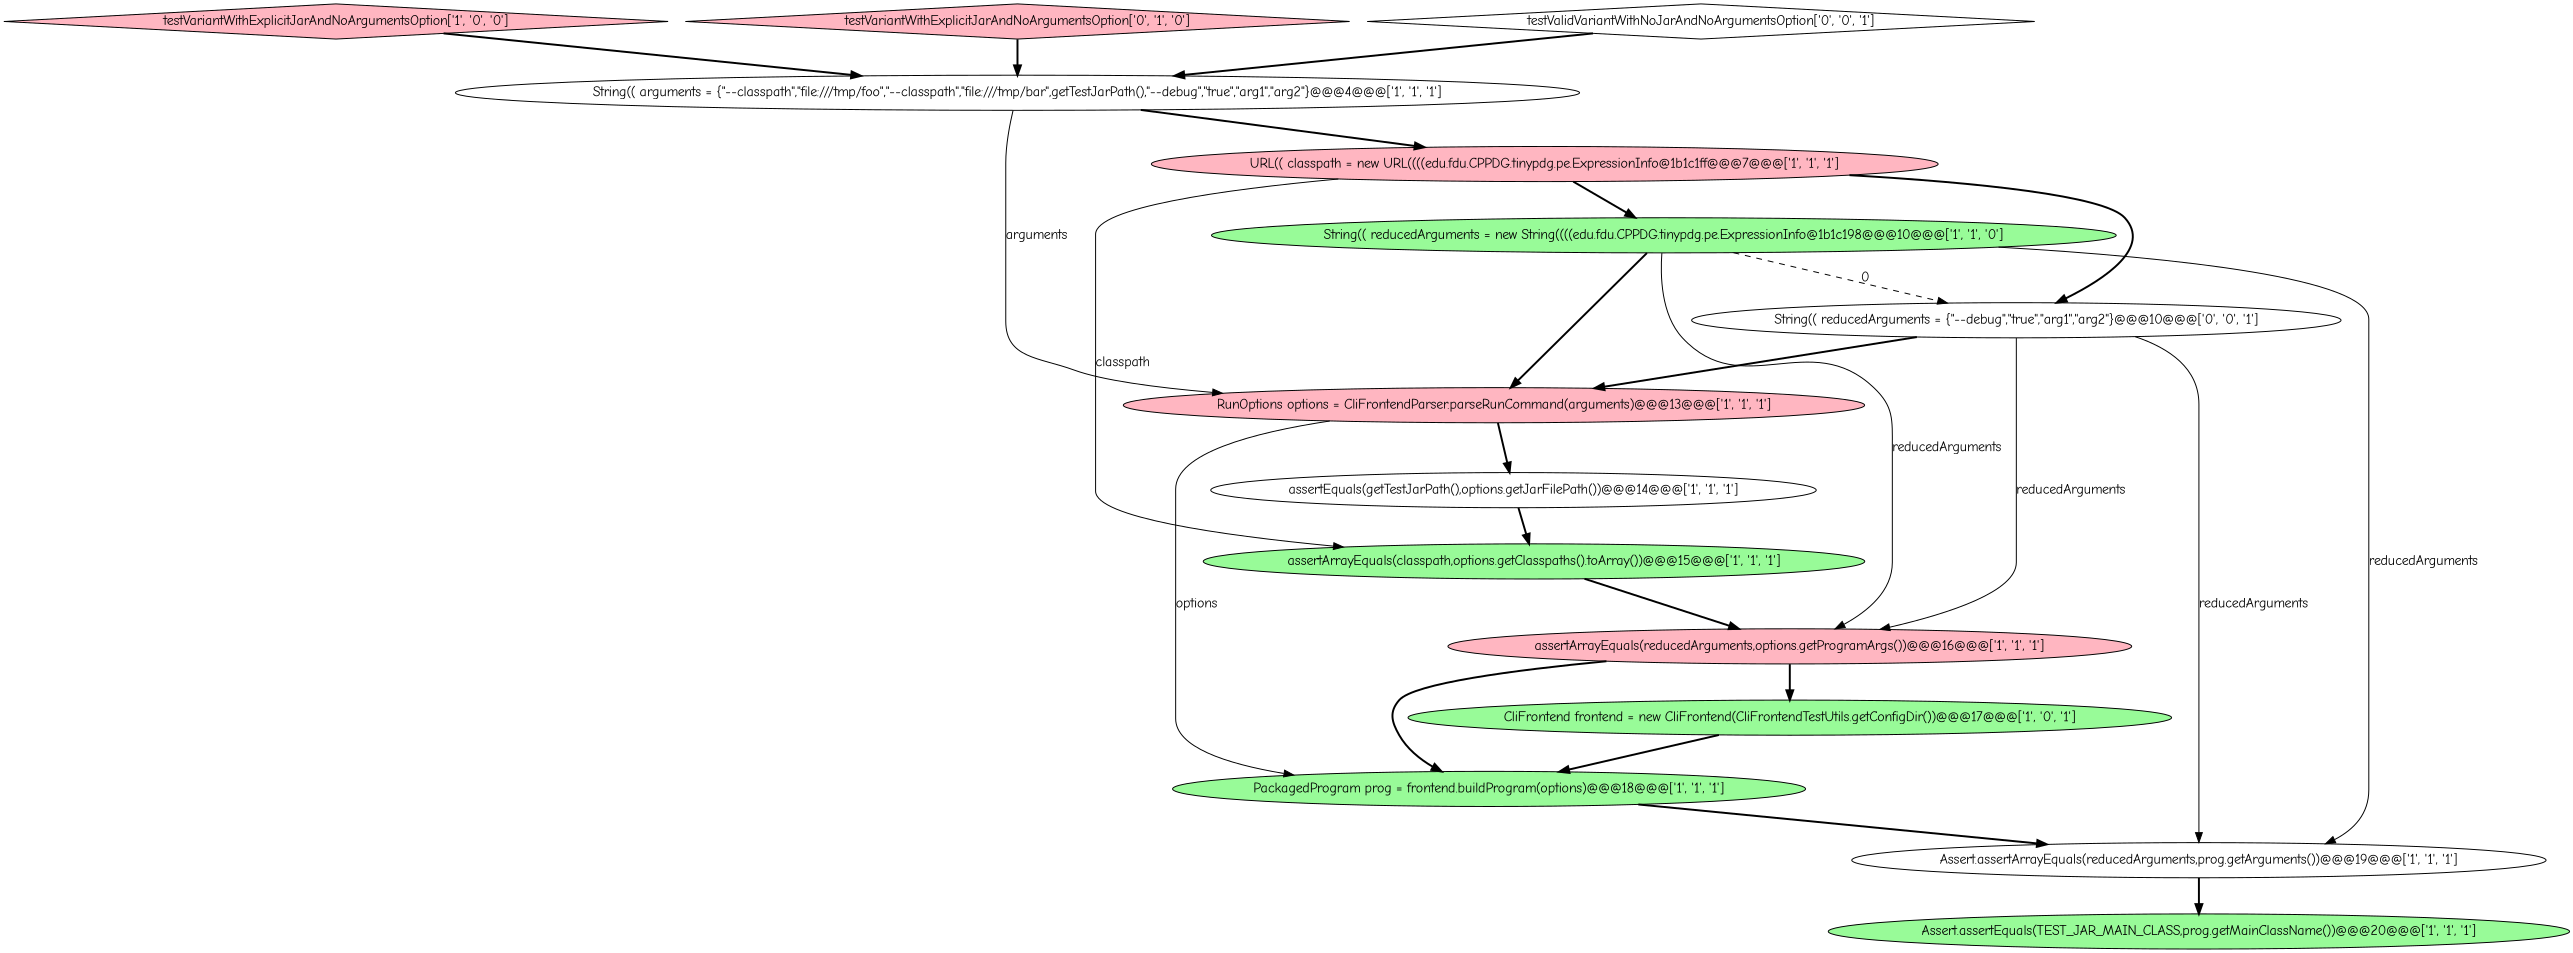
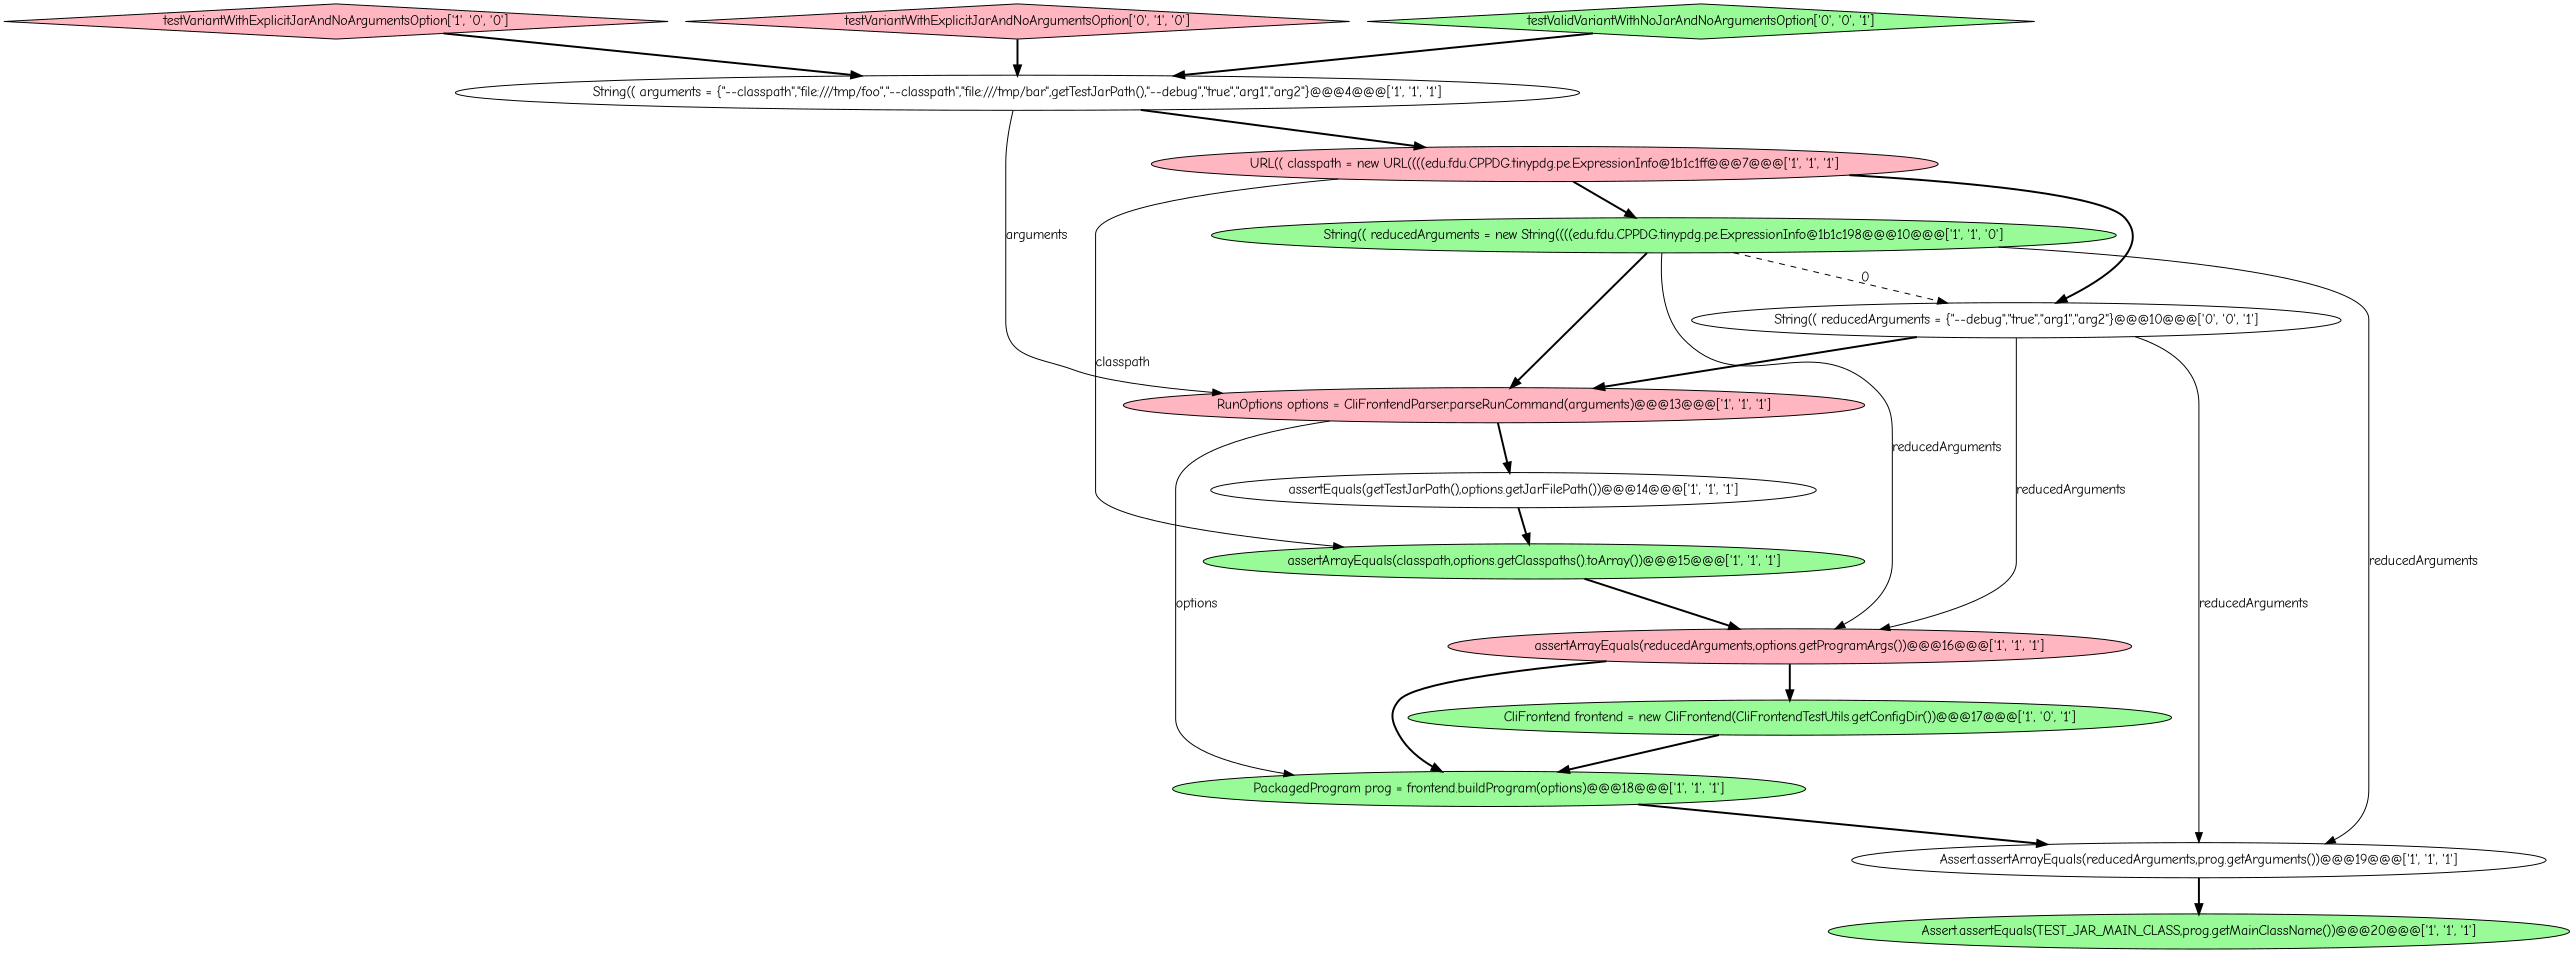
node "testValidVariantWithNoJarAndNoArgumentsOption['0', '0', '1']": fillcolor white -> palegreen
